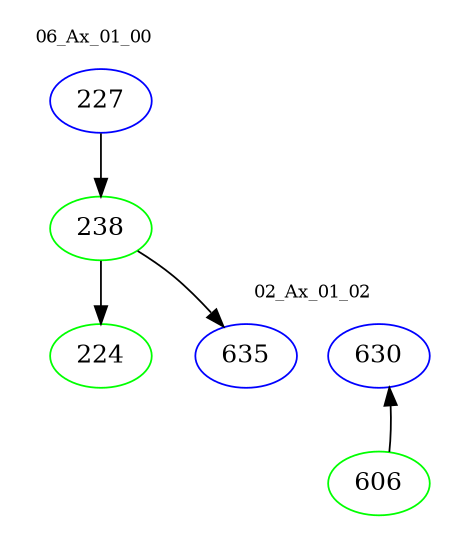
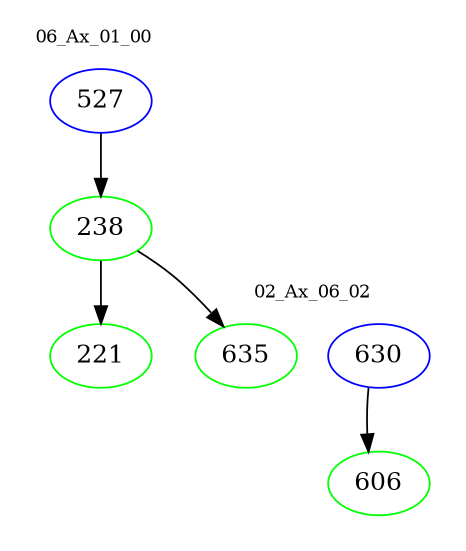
node "227": label "227" -> "527"
cluster "02_Ax_01_02": label "02_Ax_01_02" -> "02_Ax_06_02"
node "224": label "224" -> "221"
node "635": color blue -> green
edge "606" -> "630": reversed
